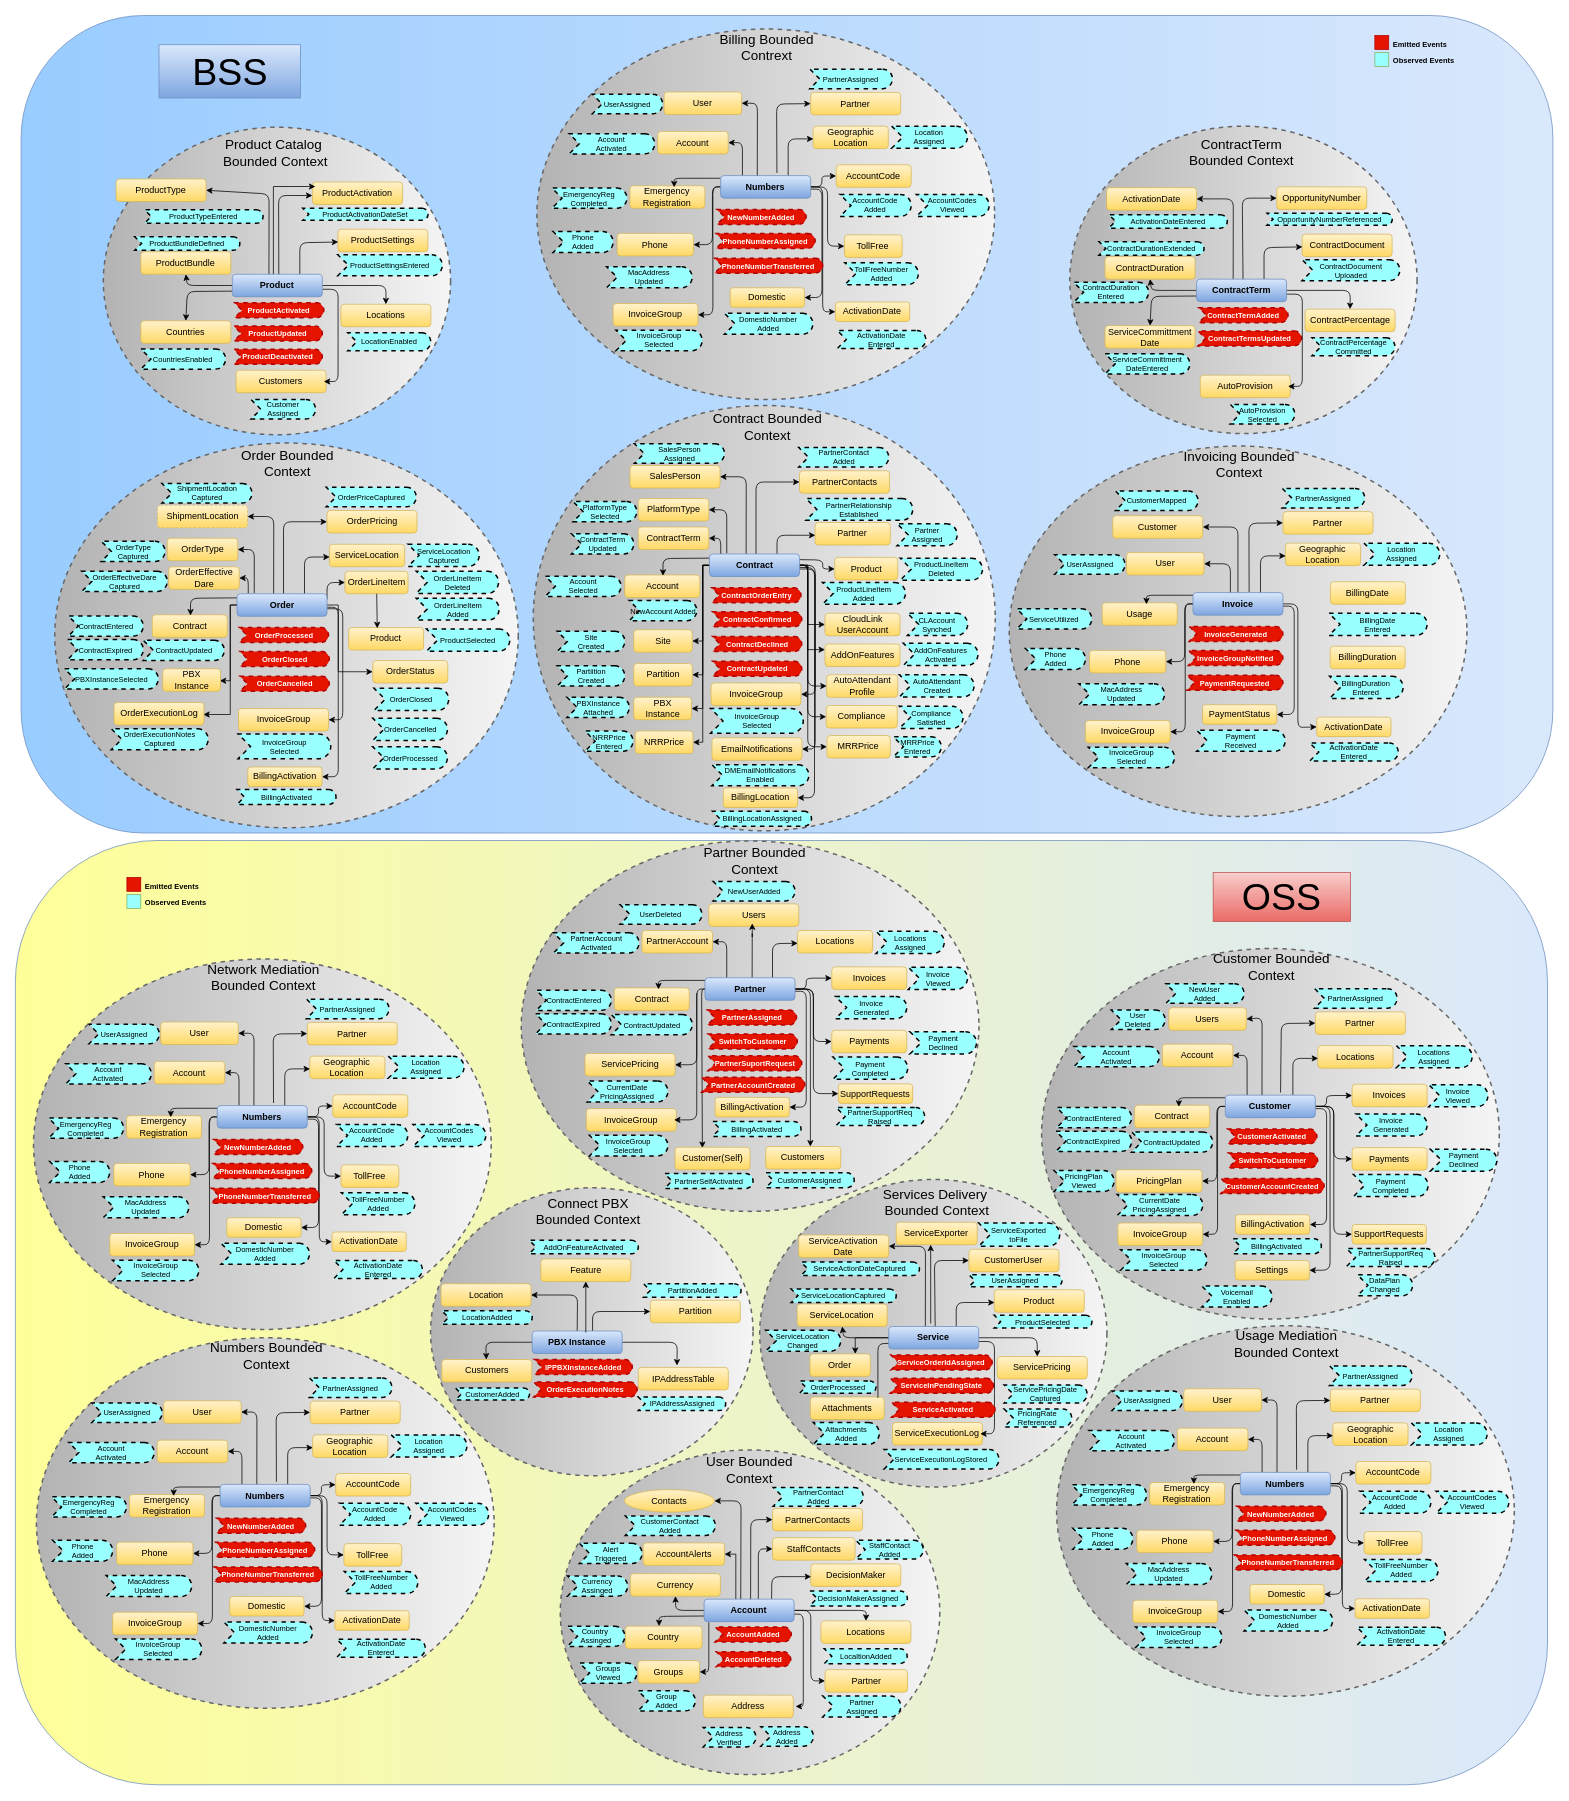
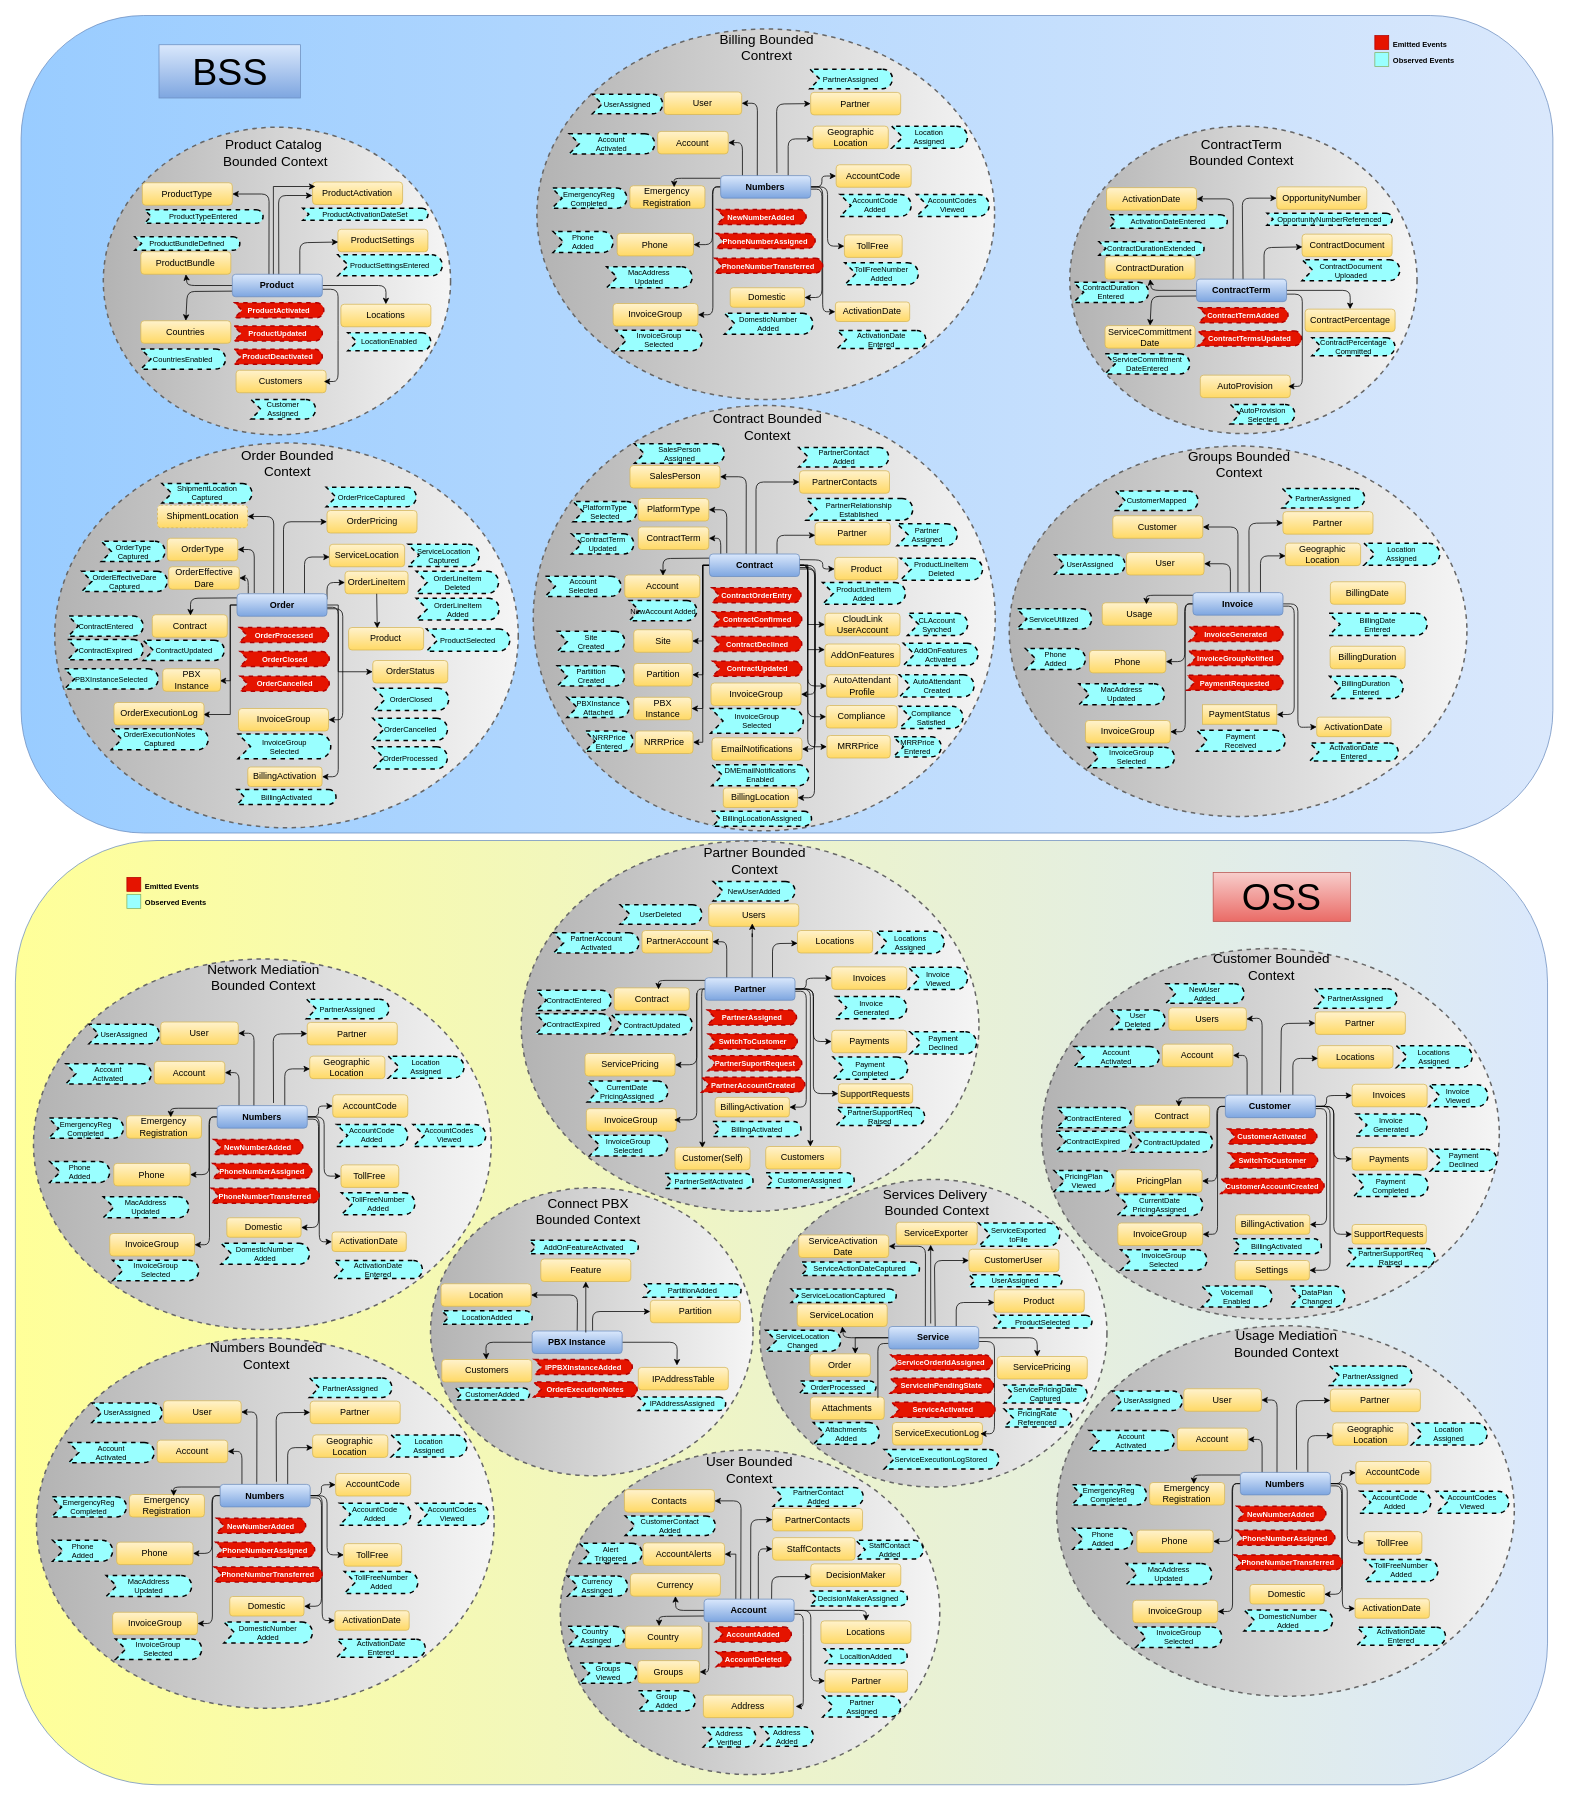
node "ProductType": moved (161, 190) -> (187, 194)
node "Invoicing Bounded Context": label "Invoicing Bounded Context" -> "Groups Bounded Context"
node "PaymentStatus": shape rounded rectangle -> rectangle
node "DataPlan Changed": moved (1385, 1285) -> (1317, 1296)
node "Contacts": shape ellipse -> rounded rectangle
